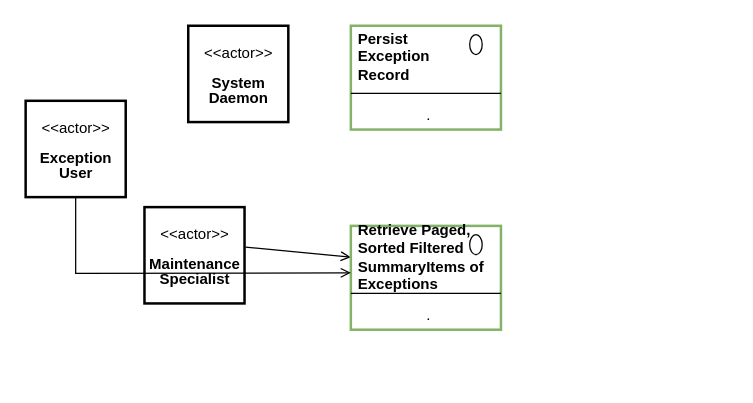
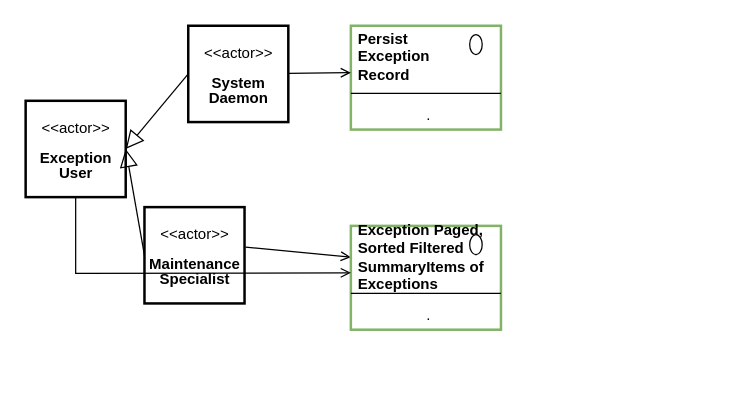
edge "<<actor>> System Daemon" -> "Persist Exception Record": added
edge "<<actor>> System Daemon" -> "<<actor>> Exception User": added
edge "<<actor>> Maintenance Specialist" -> "<<actor>> Exception User": added
node "Retrieve Paged, Sorted Filtered SummaryItems of Exceptions": label "Retrieve Paged, Sorted Filtered SummaryItems of Exceptions" -> "Exception Paged, Sorted Filtered SummaryItems of Exceptions"
